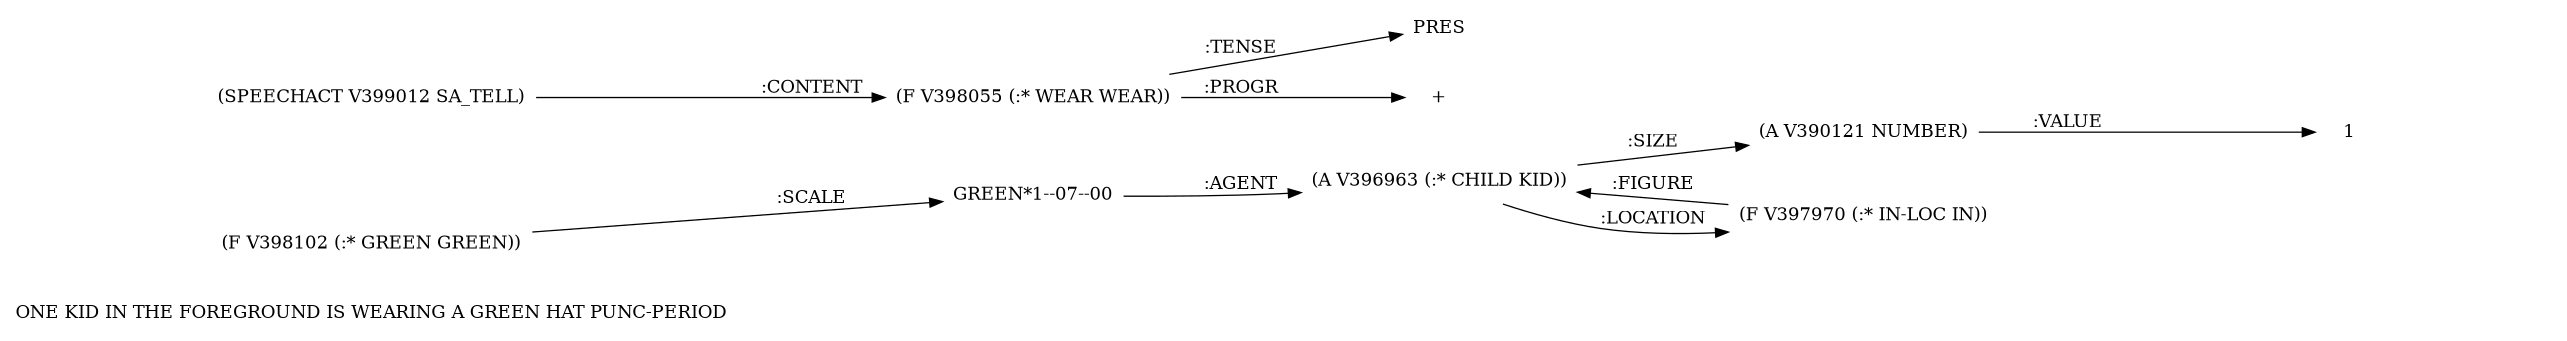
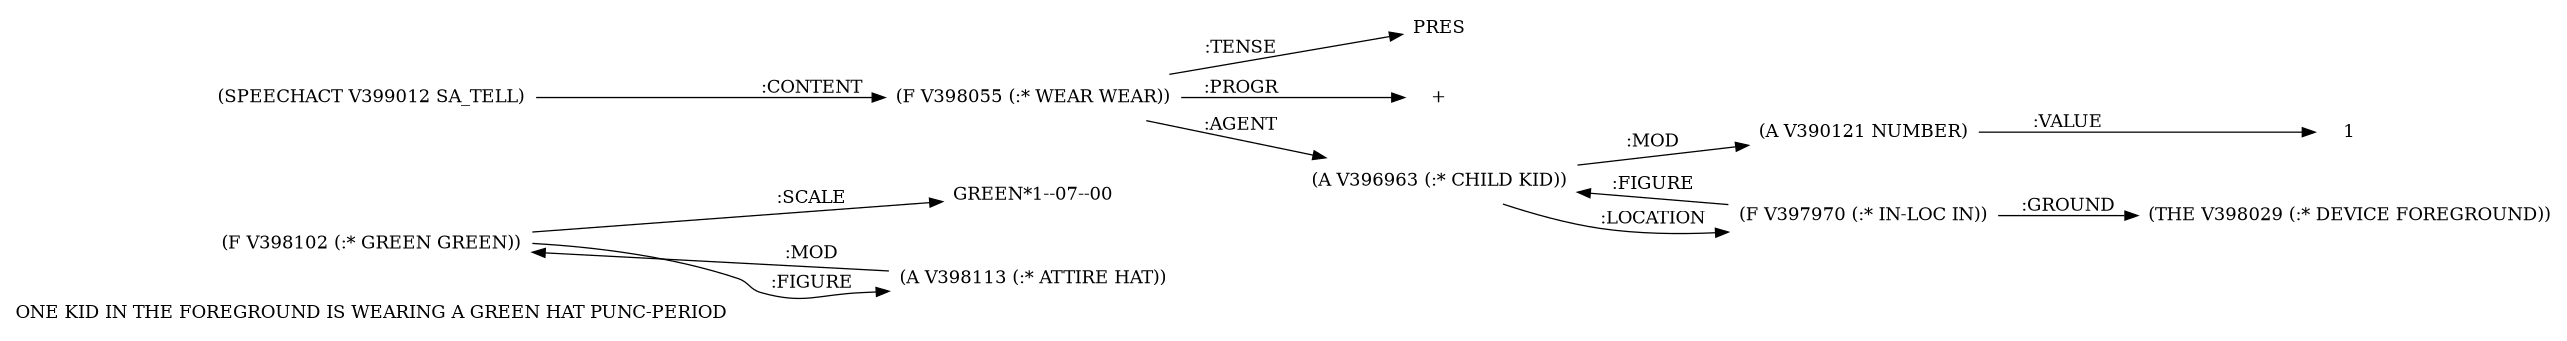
edge "(A V396963 (:* CHILD KID))" -> "(A V390121 NUMBER)": label ":SIZE" -> ":MOD"
edge "GREEN*1--07--00" -> "(A V396963 (:* CHILD KID))": now "(F V398055 (:* WEAR WEAR))" -> "(A V396963 (:* CHILD KID))"
node "(THE V398029 (:* DEVICE FOREGROUND))": added
node "(A V398113 (:* ATTIRE HAT))": added
